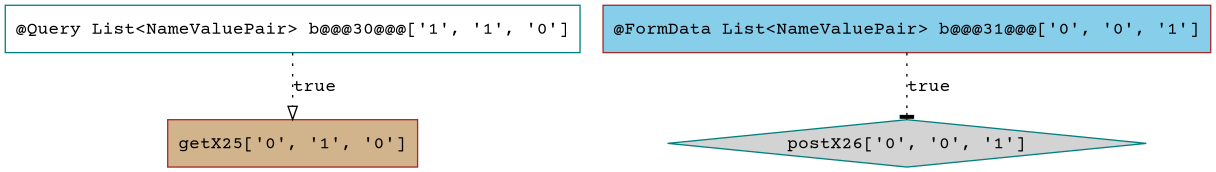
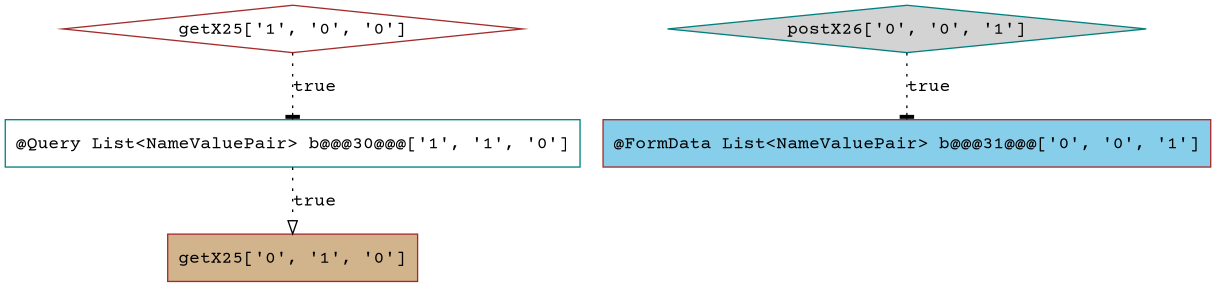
node "getX25['1', '0', '0']": added
edge "@FormData List<NameValuePair> b@@@31@@@['0', '0', '1']" -> "postX26['0', '0', '1']": reversed
